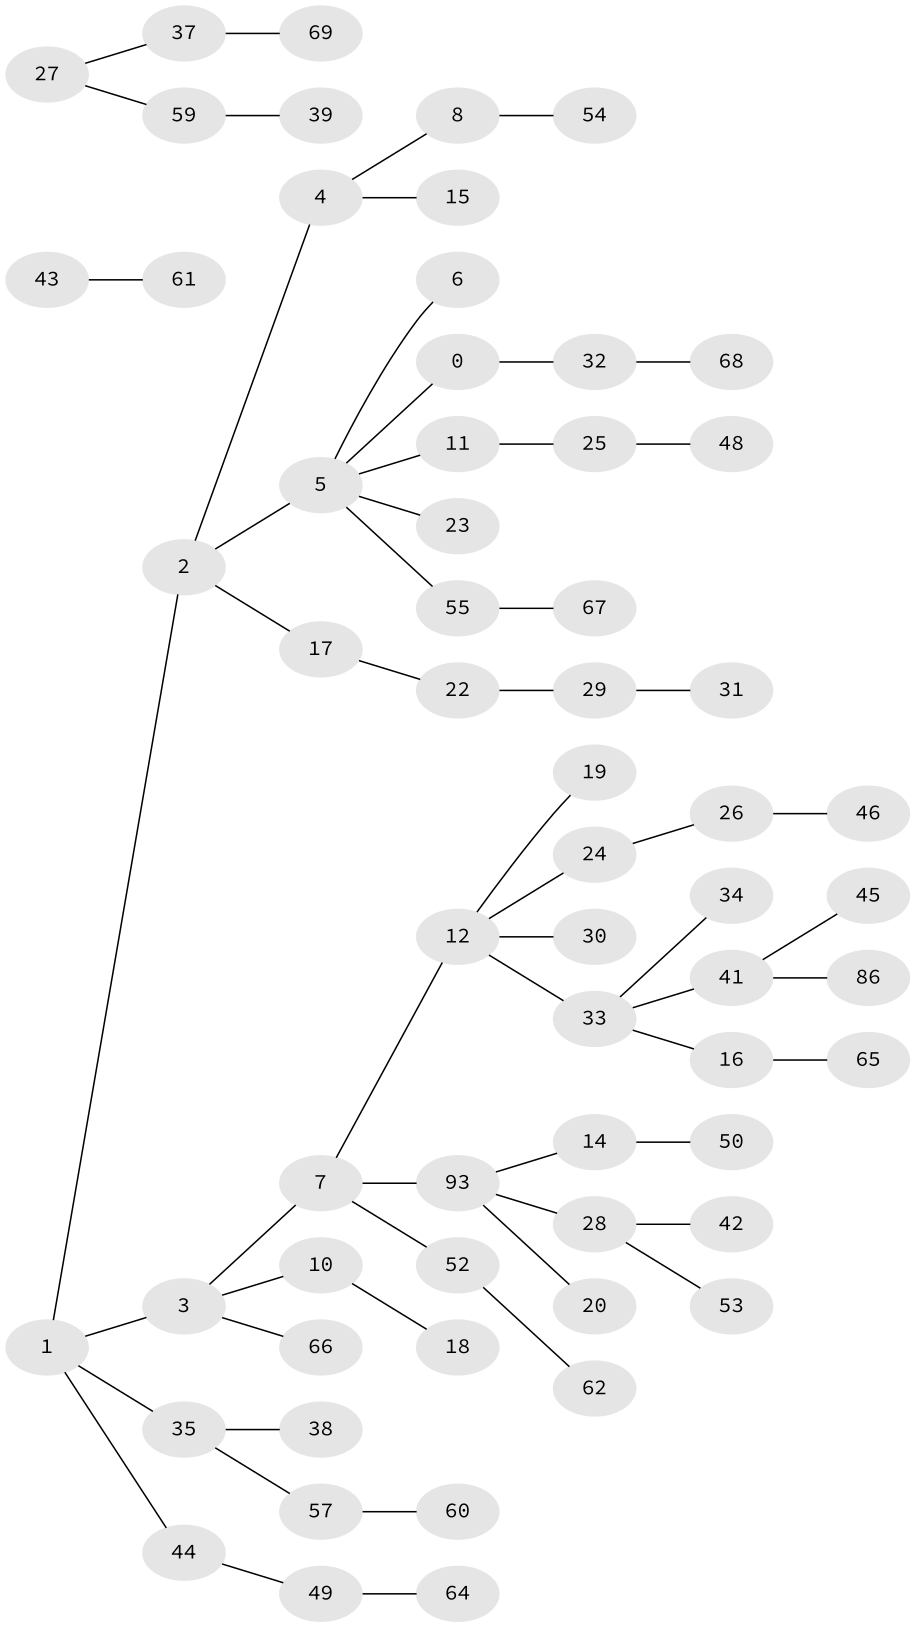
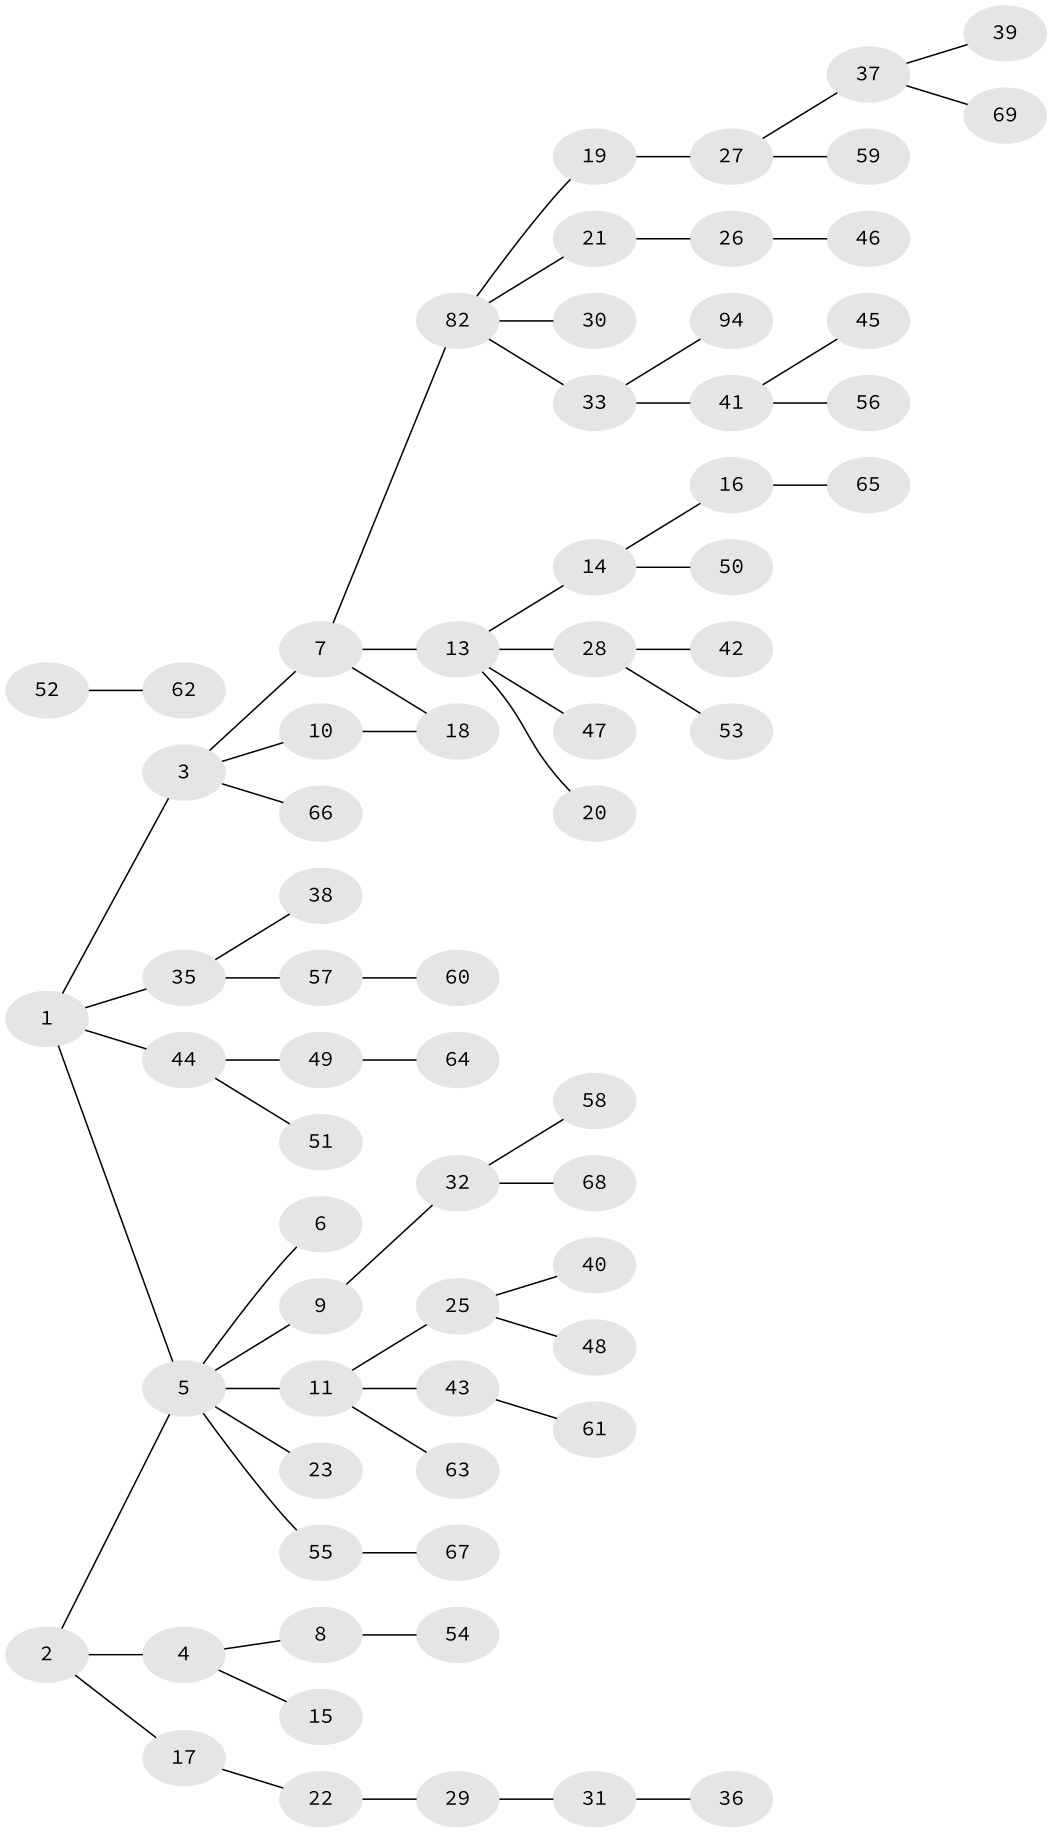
edge "59" -- "39": now "37" -- "39"
edge "19" -- "27": added
node "0": label "0" -> "9"
node "47": added
node "24": label "24" -> "21"
node "34": label "34" -> "94"
node "12": label "12" -> "82"
edge "2" -- "1": now "5" -- "1"
node "86": label "86" -> "56"
edge "33" -- "16": now "14" -- "16"
node "58": added
node "51": added
node "93": label "93" -> "13"
edge "7" -- "52": now "7" -- "18"
node "40": added
edge "11" -- "43": added
node "63": added
node "36": added
